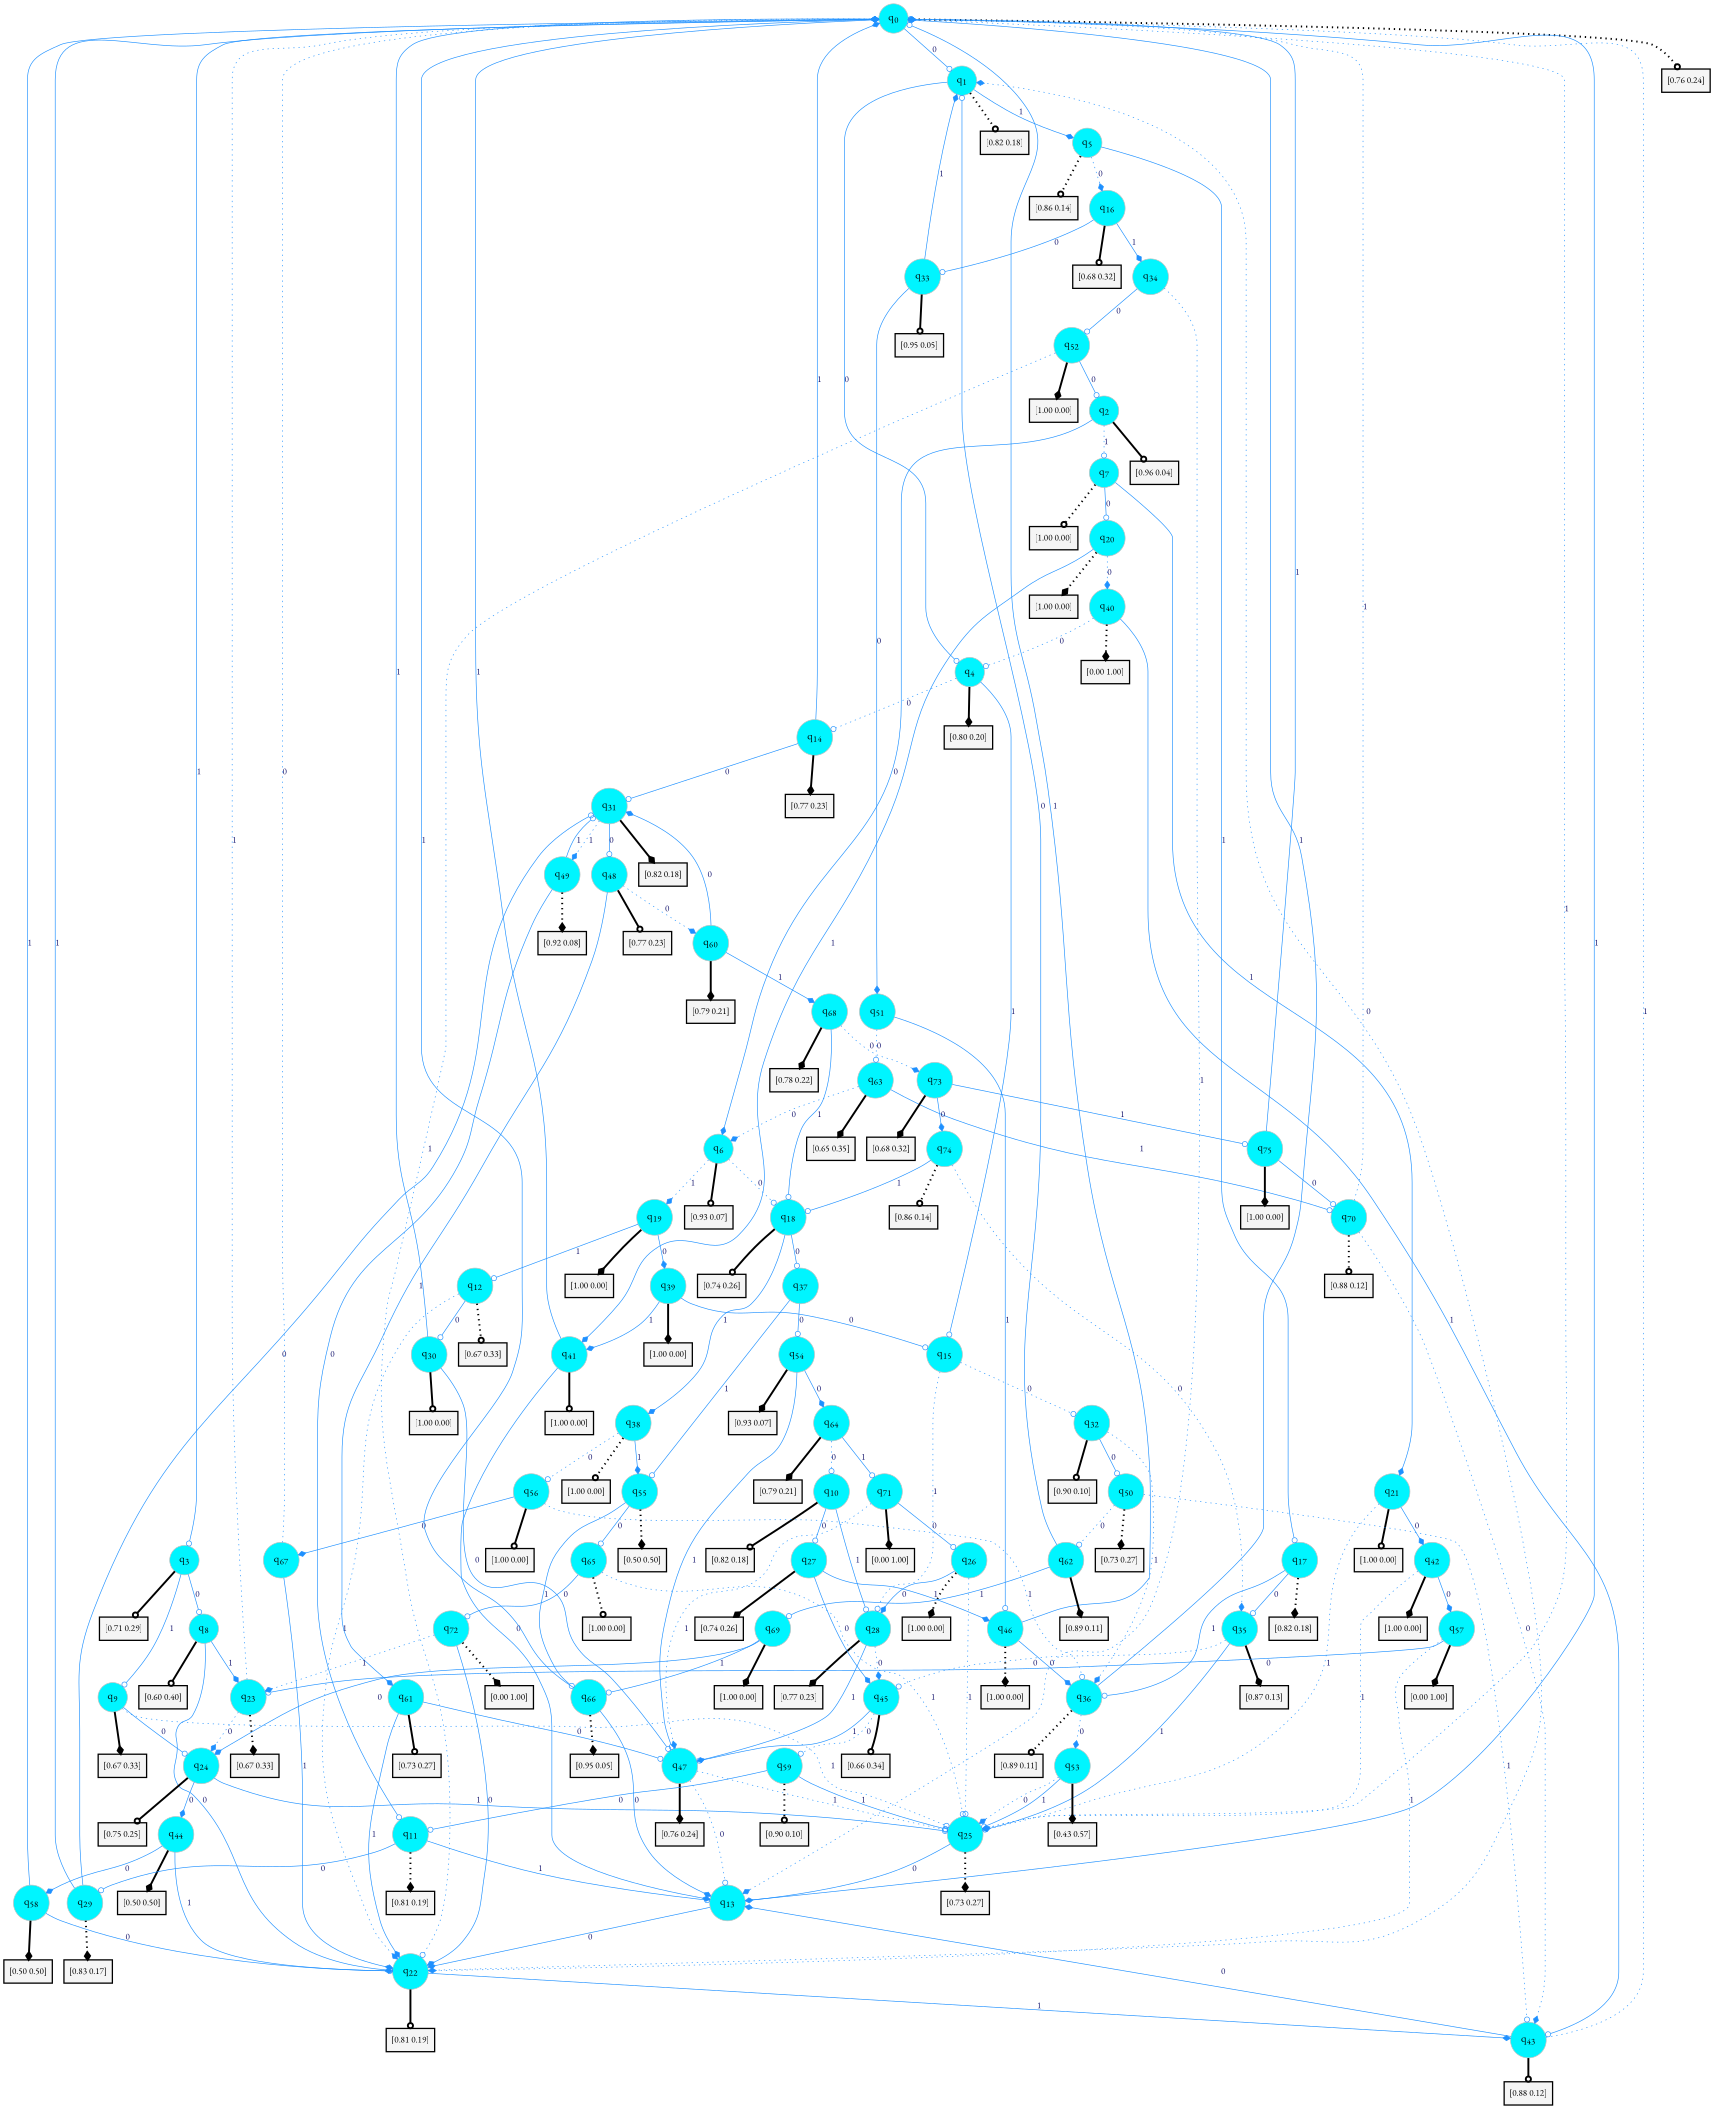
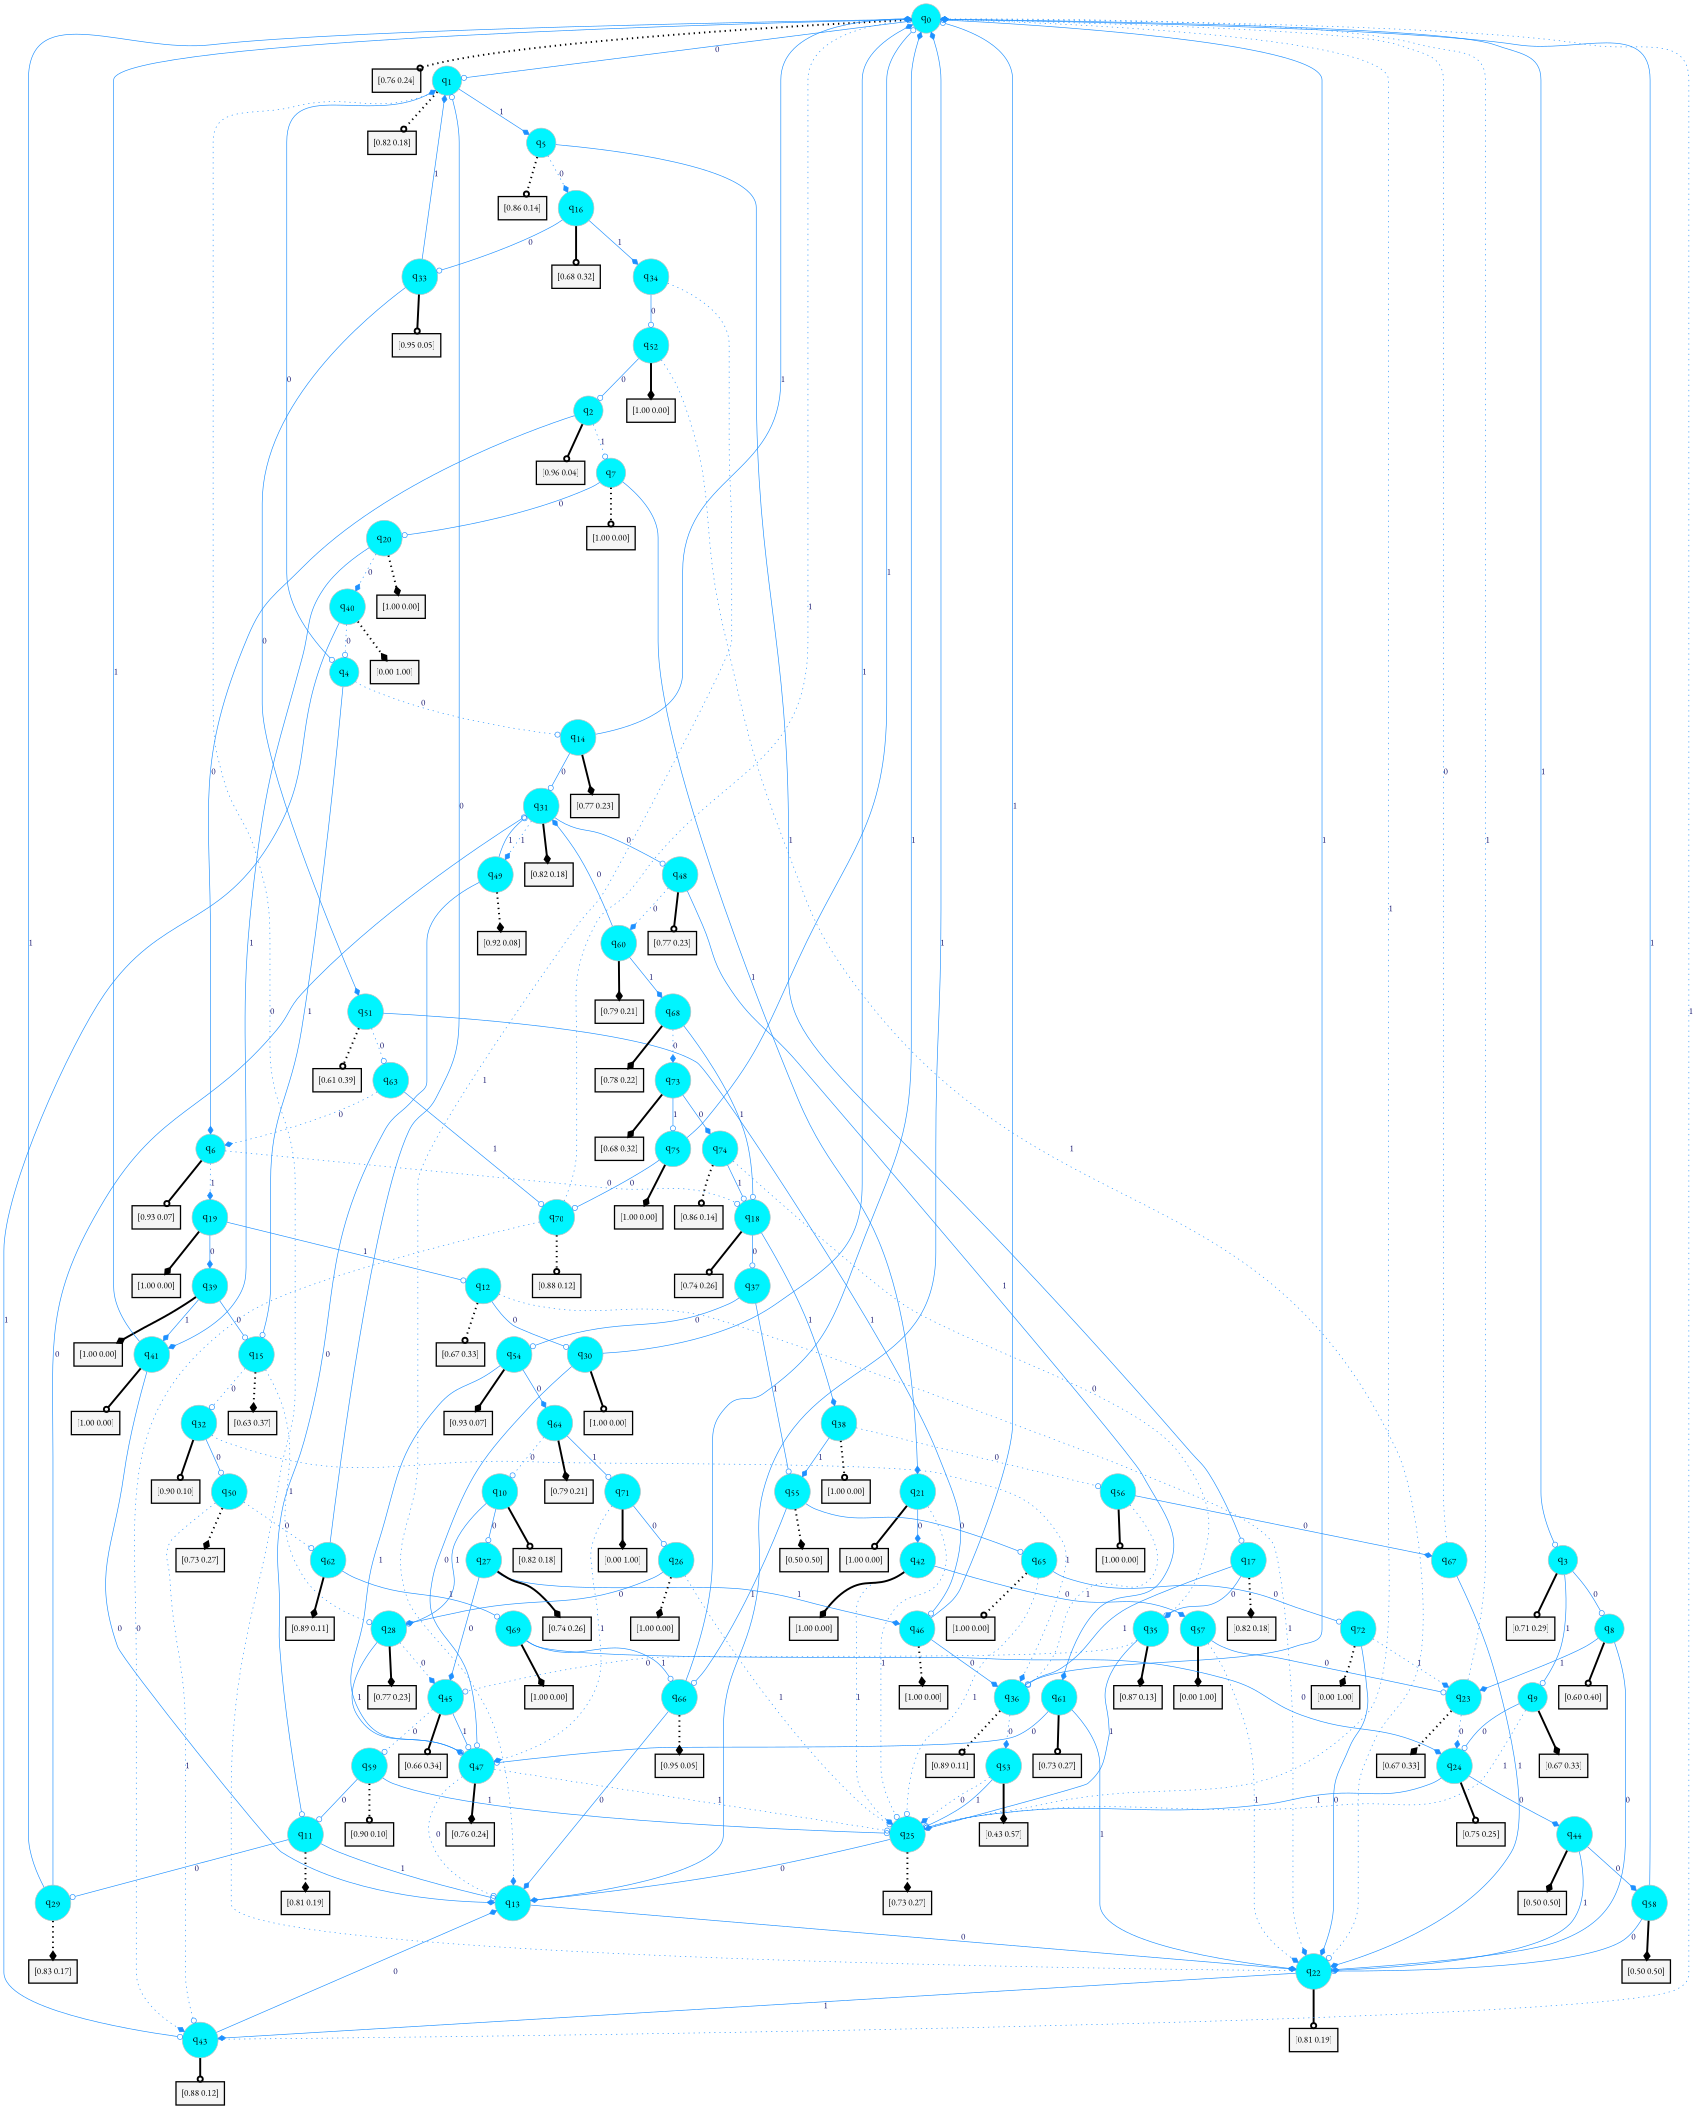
node "[0.80 0.20]": removed
node "[0.61 0.39]": added
node "[0.65 0.35]": removed
node "[0.63 0.37]": added
